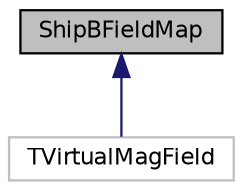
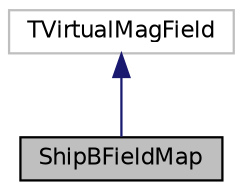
edge "TVirtualMagField" -> "ShipBFieldMap": reversed
